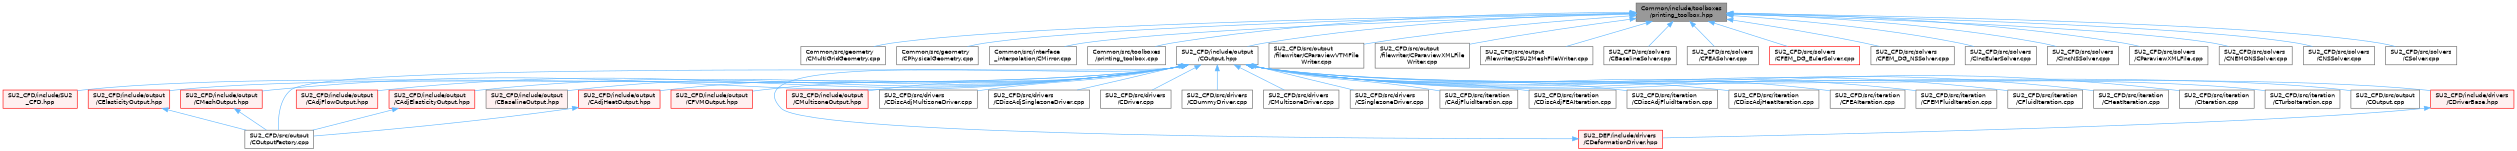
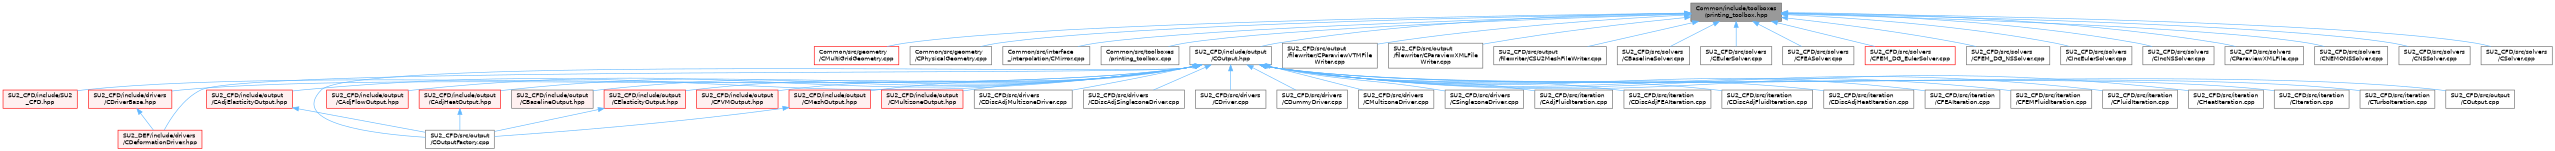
node "Common/src/geometry /CMultiGridGeometry.cpp": color grey40 -> red
node "SU2_CFD/src/solvers /CEulerSolver.cpp": added
edge "SU2_CFD/include/output /COutput.hpp" -> "SU2_DEF/include/drivers /CDeformationDriver.hpp": reversed
